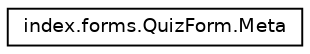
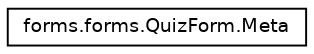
node "index.forms.QuizForm.Meta": label "index.forms.QuizForm.Meta" -> "forms.forms.QuizForm.Meta"
